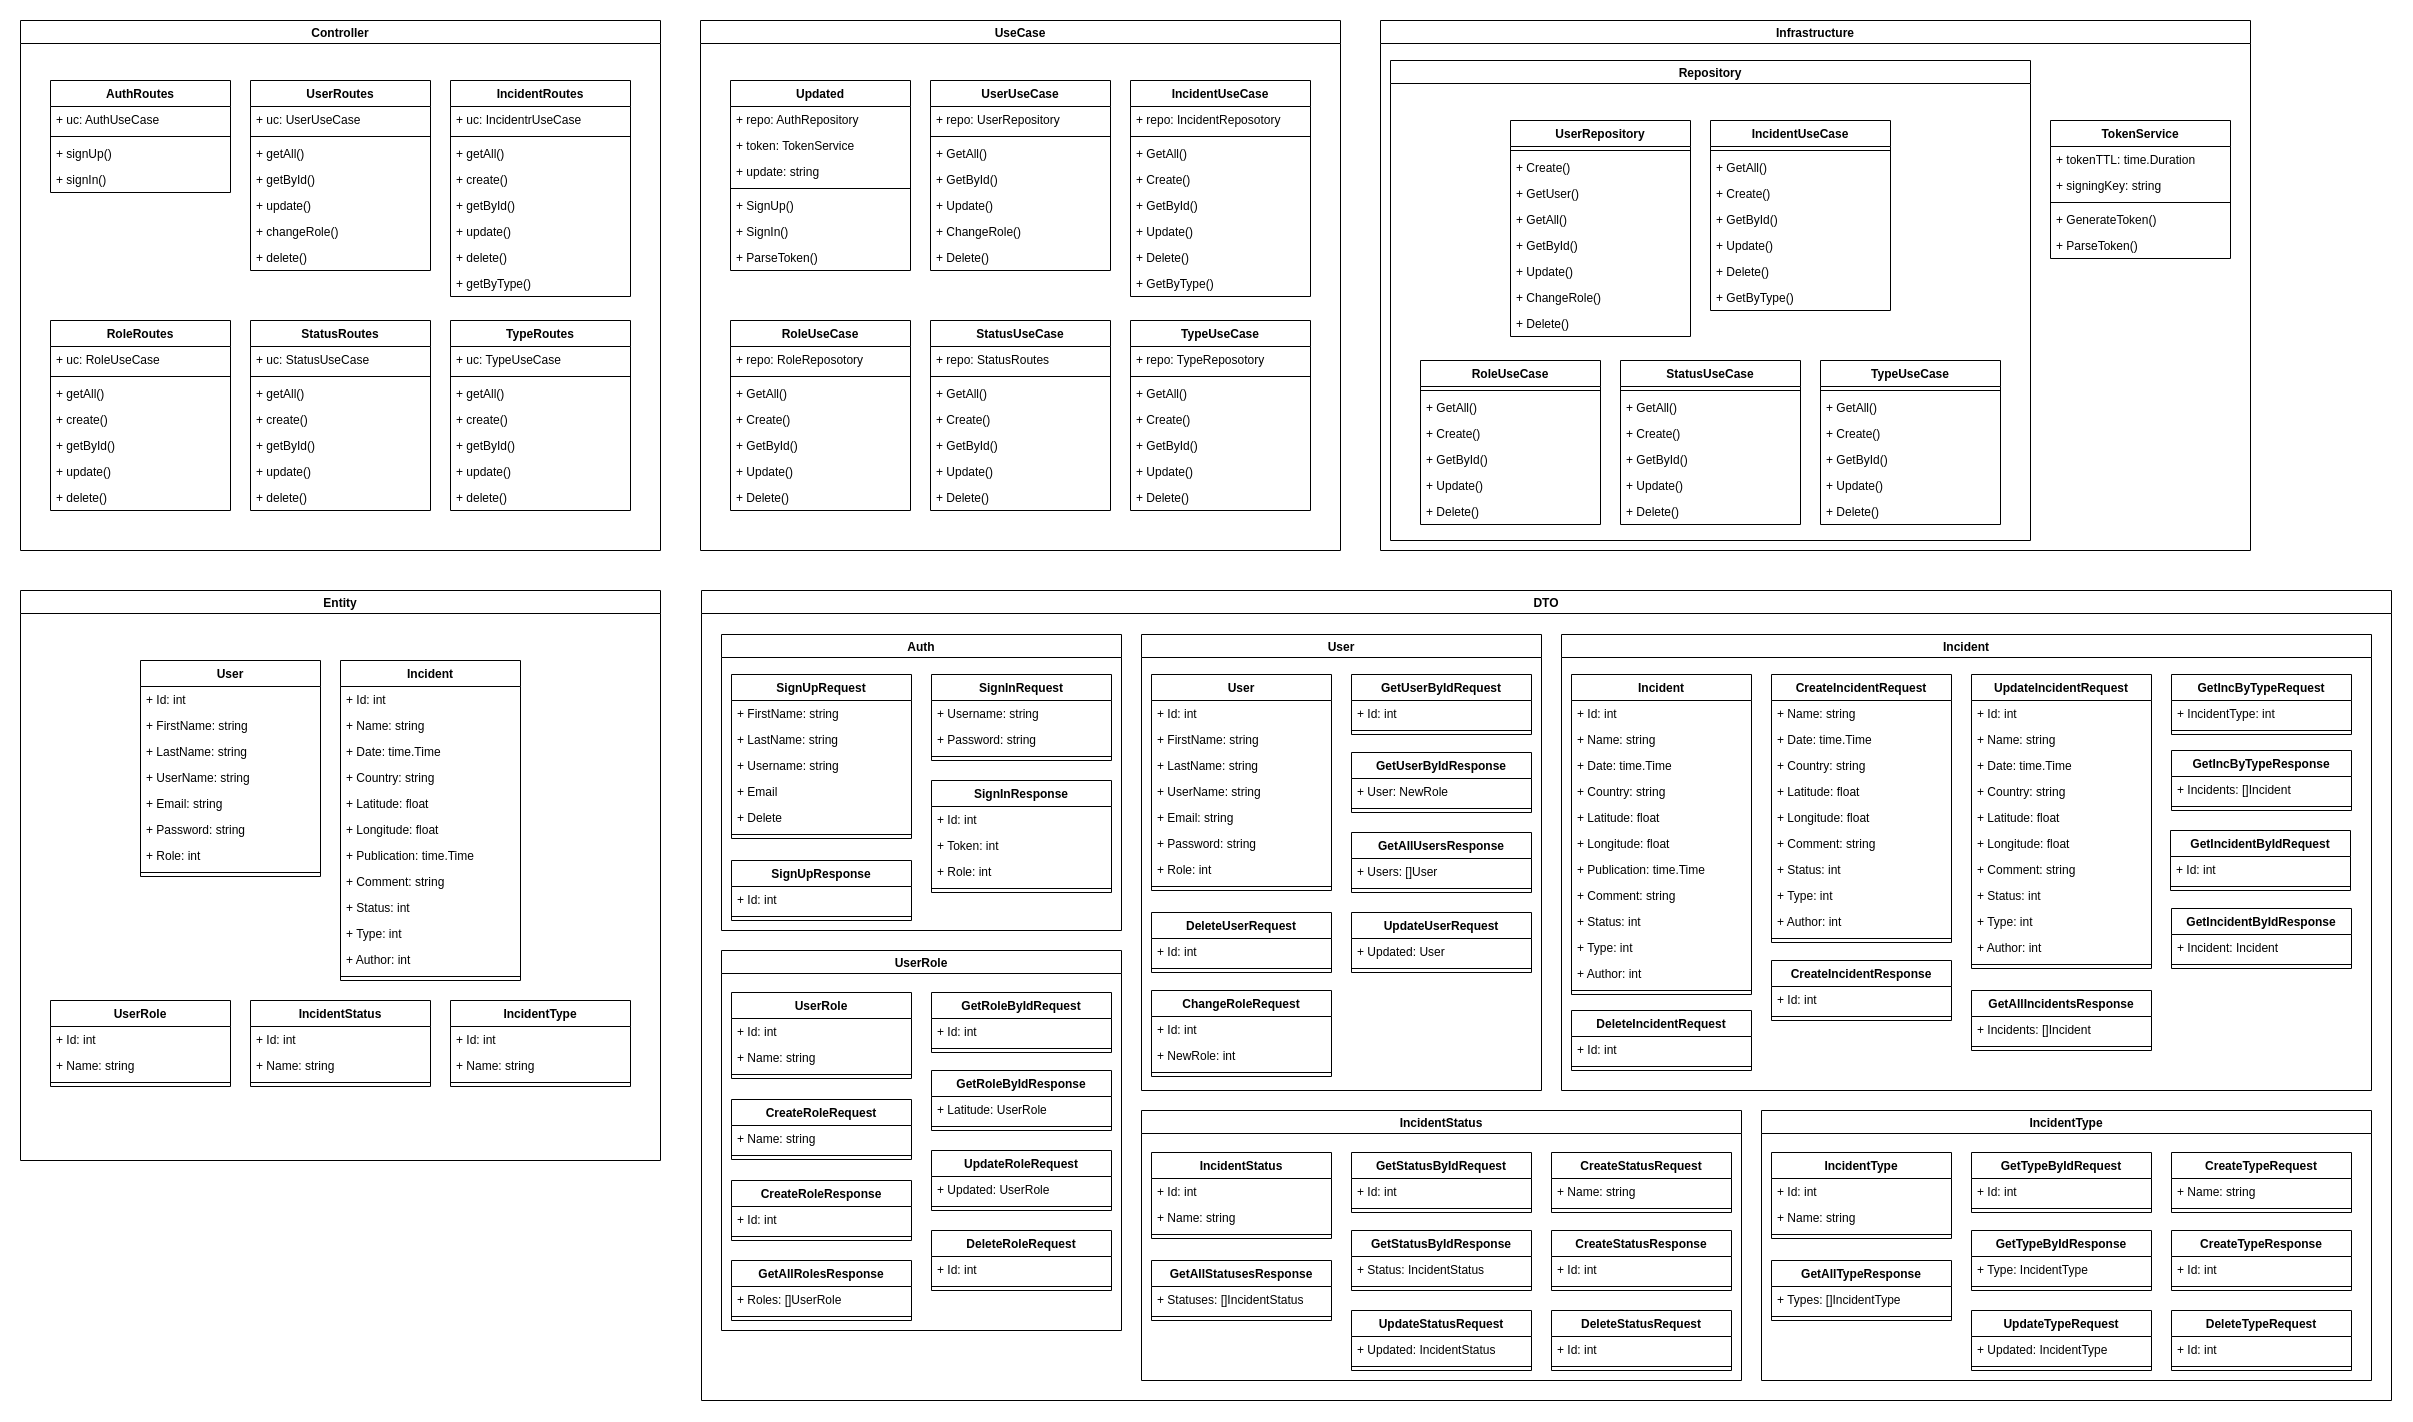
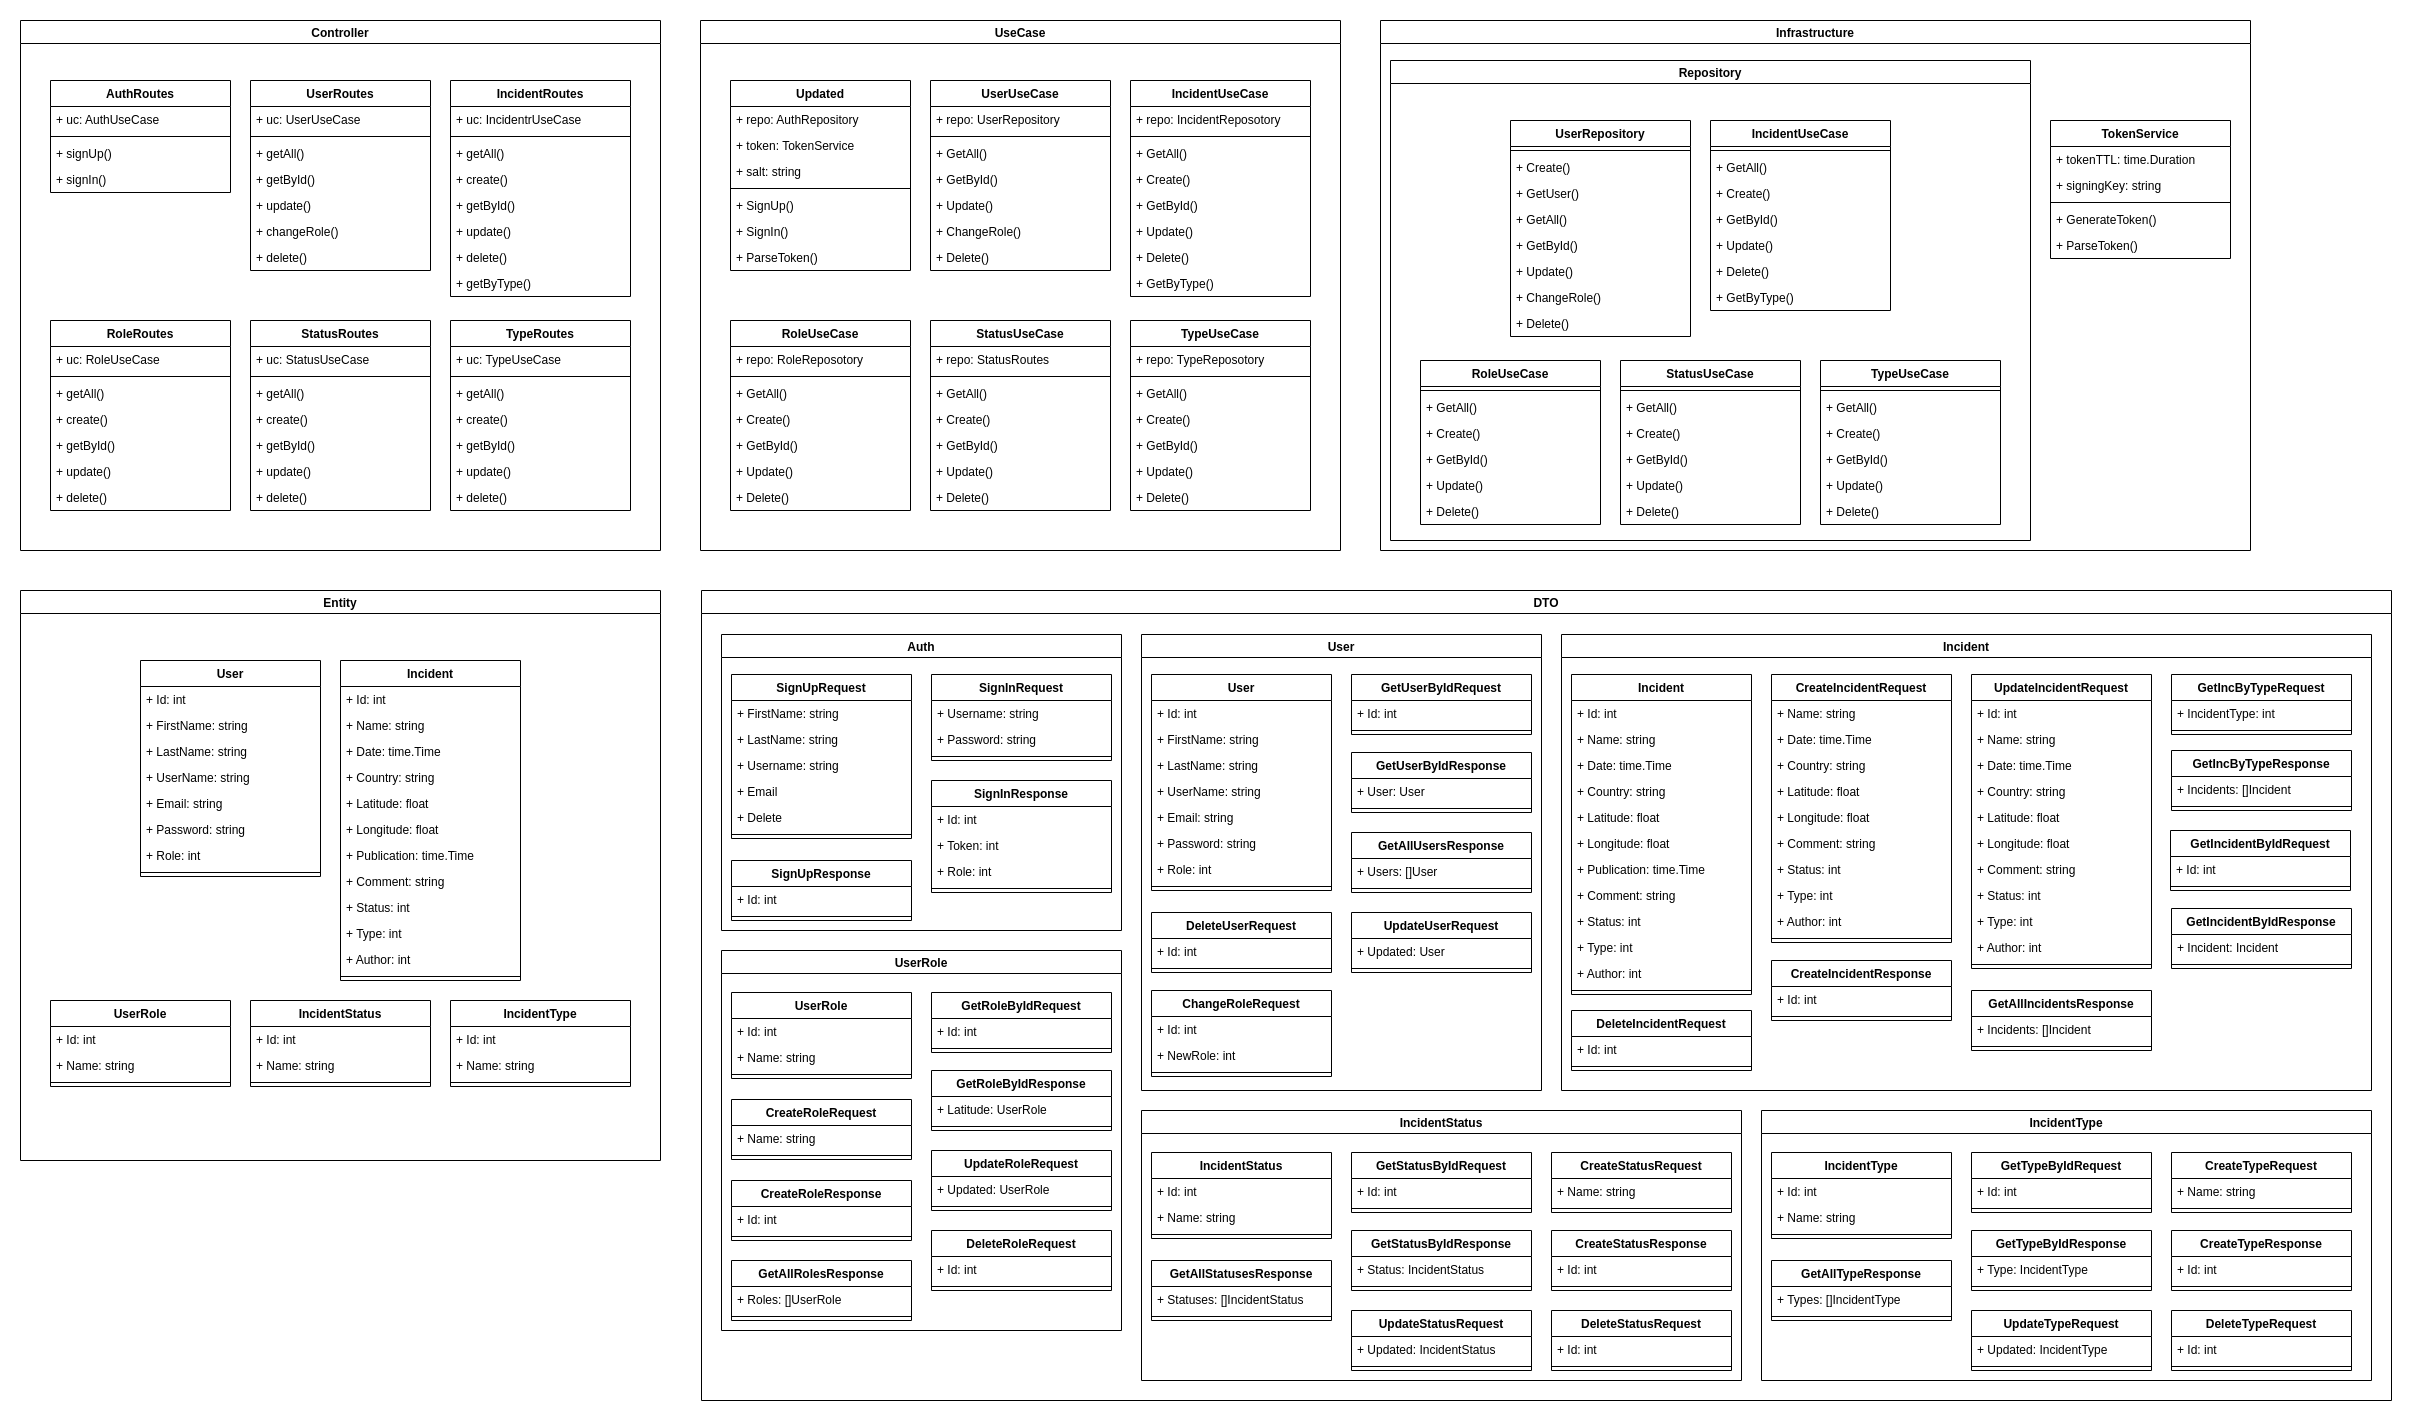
node "+ update: string": label "+ update: string" -> "+ salt: string"
node "+ User: NewRole": label "+ User: NewRole" -> "+ User: User"
